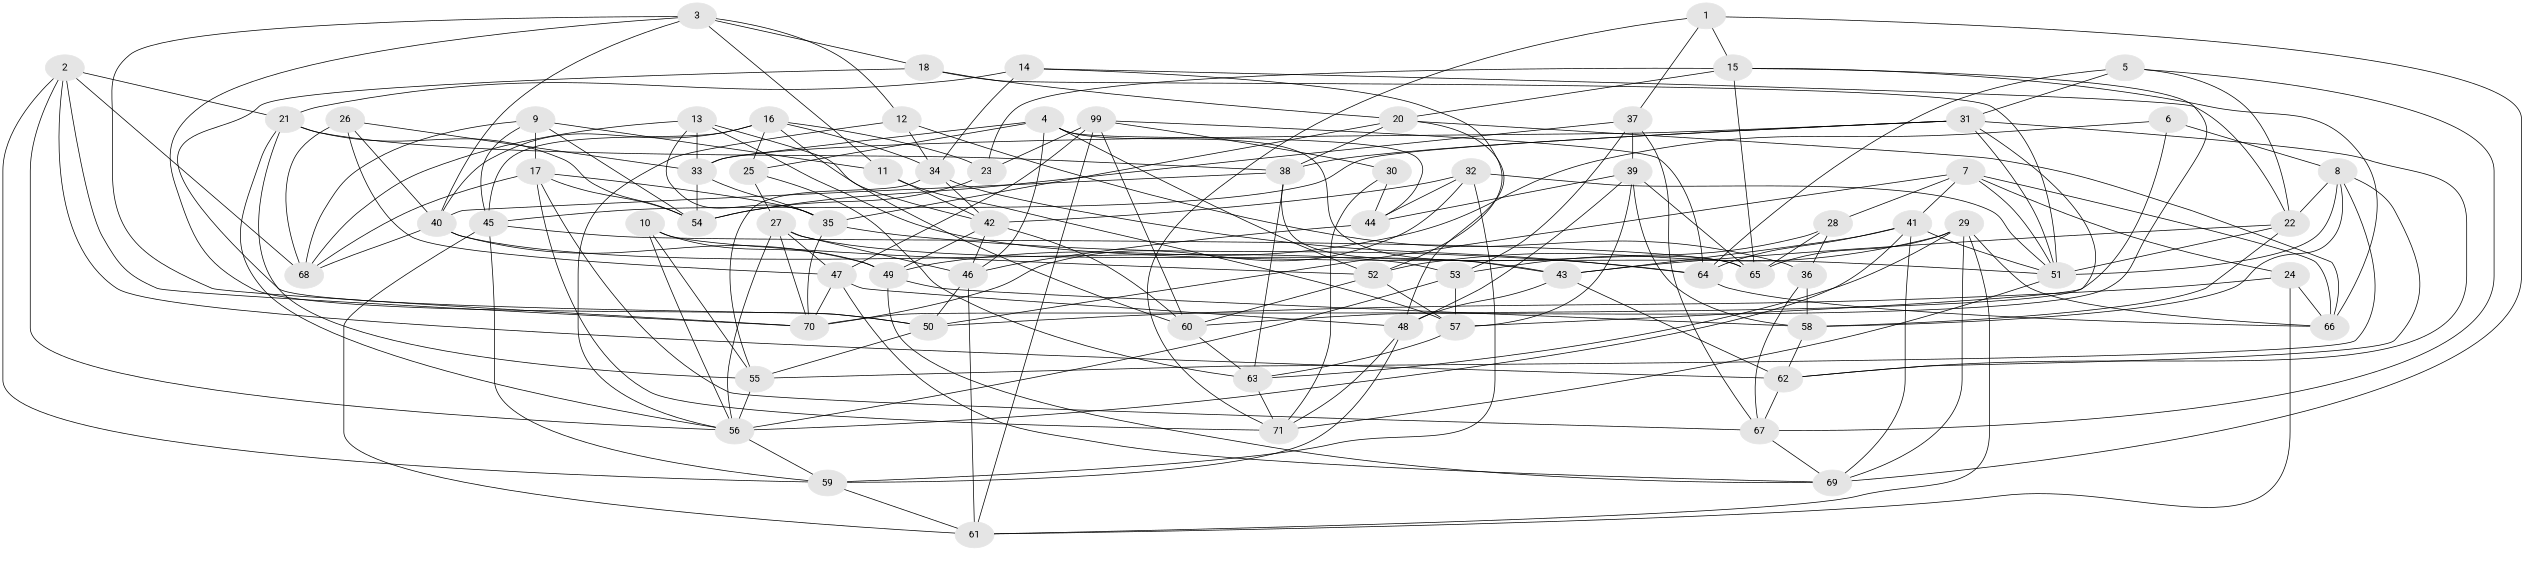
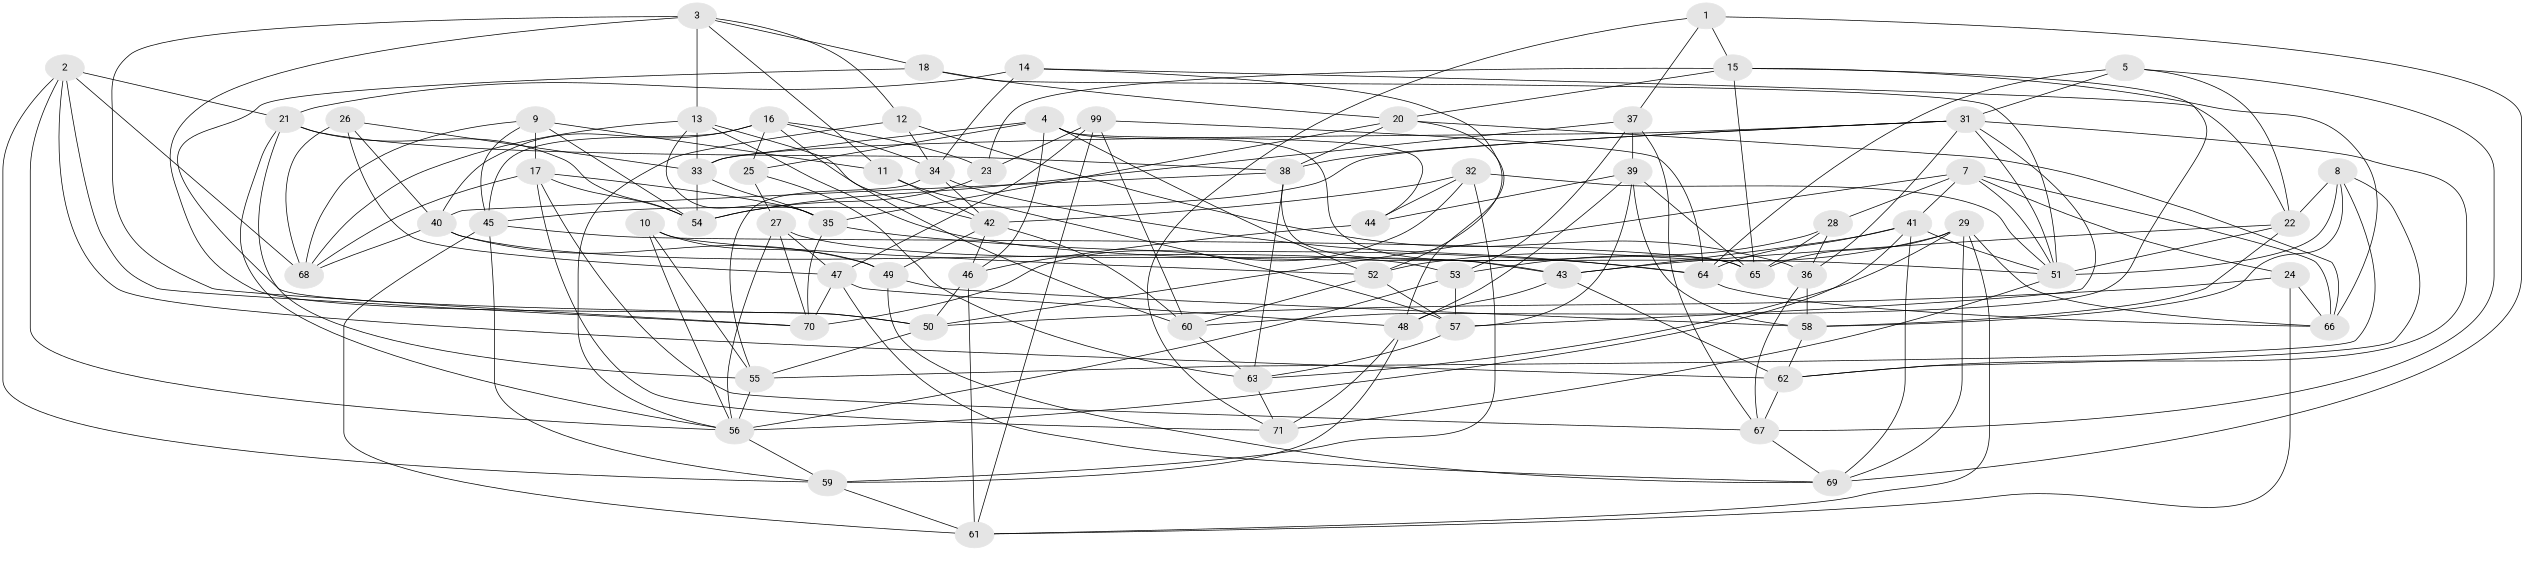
edge "3" -- "40": now "3" -- "13"
node "6": removed
node "30": removed
edge "31" -- "36": added
edge "27" -- "46": removed
